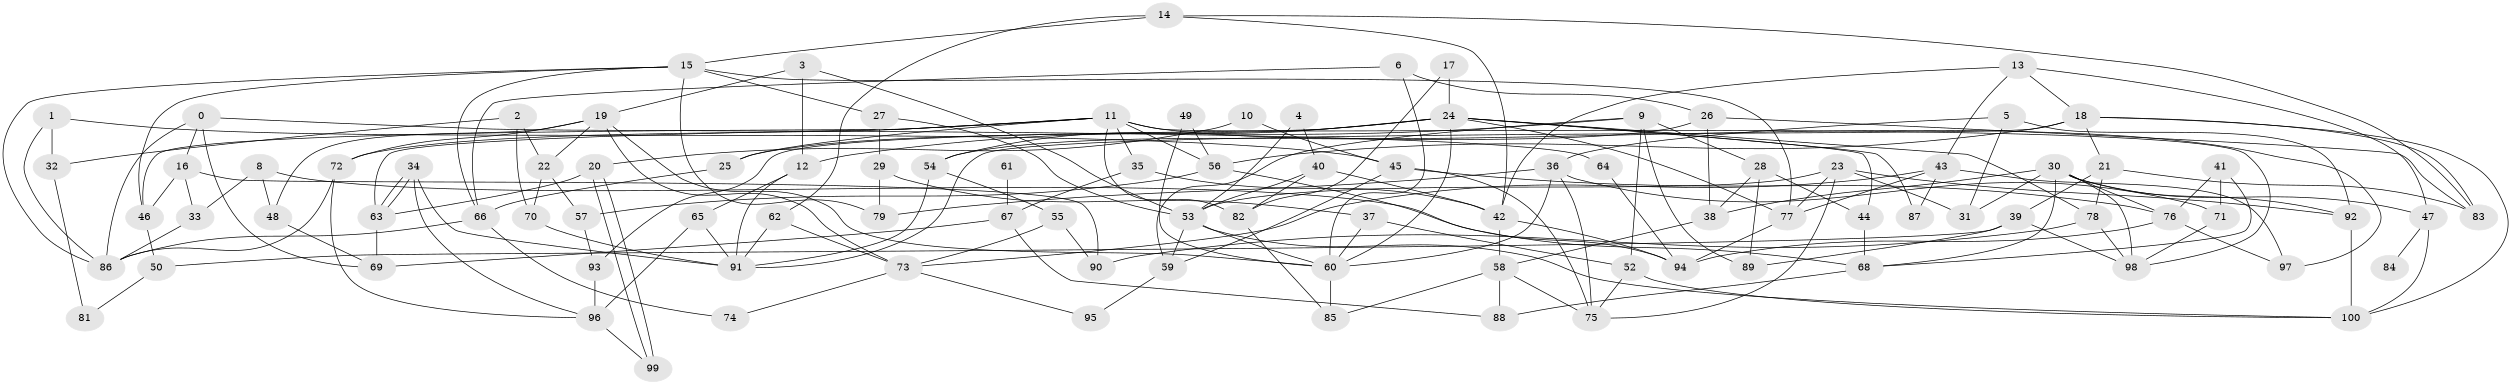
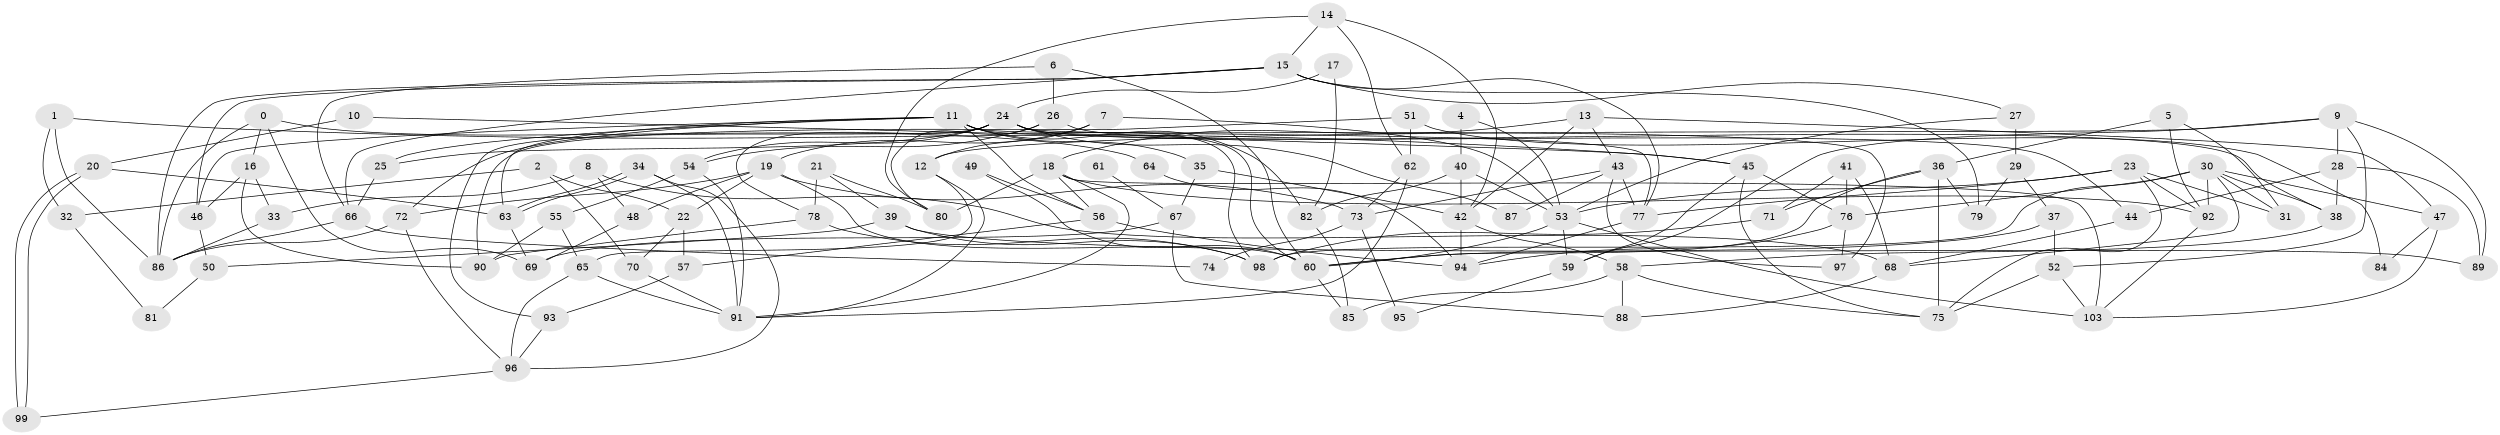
node "3": label "3" -> "7"
node "51": added
edge "18" -- "21": now "18" -- "92"
node "83": label "83" -> "80"
edge "55" -- "73": now "55" -- "65"
node "100": label "100" -> "103"
